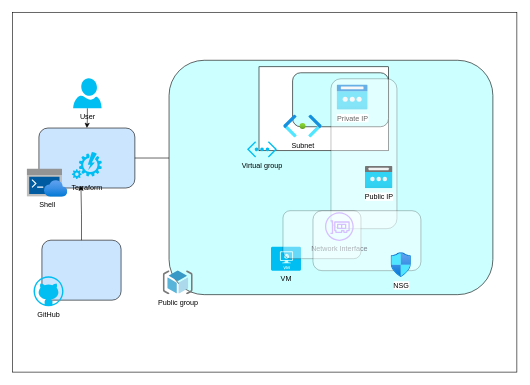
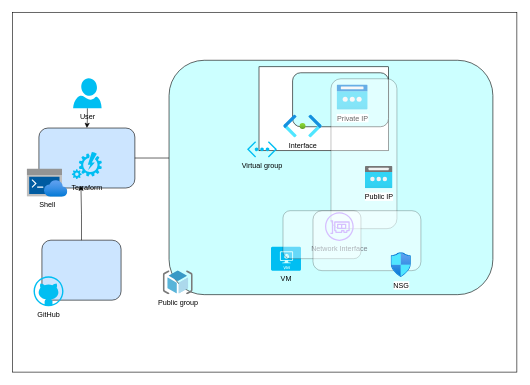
node "Subnet": label "Subnet" -> "Interface"
